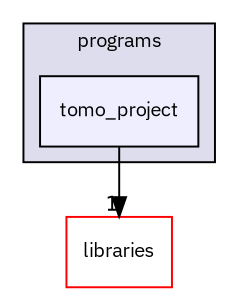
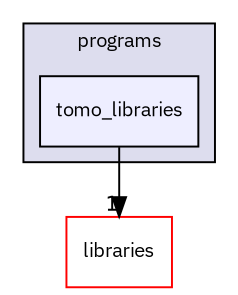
node "tomo_project": label "tomo_project" -> "tomo_libraries"
